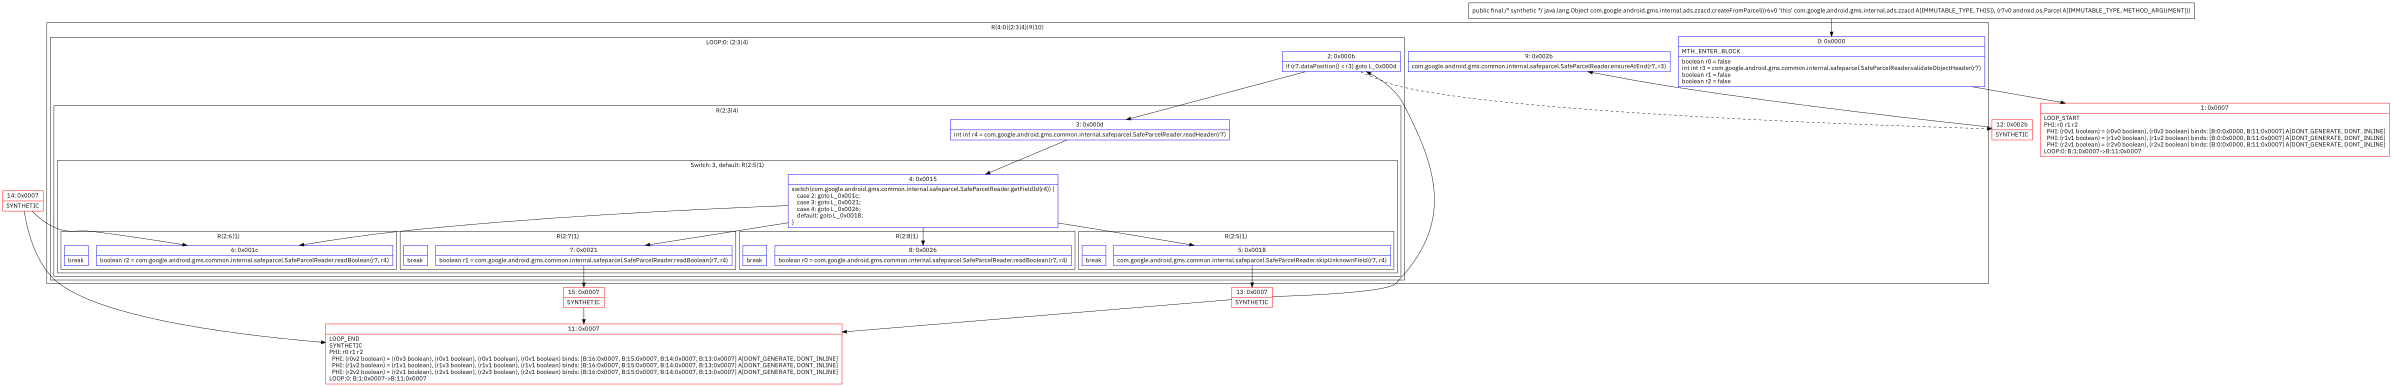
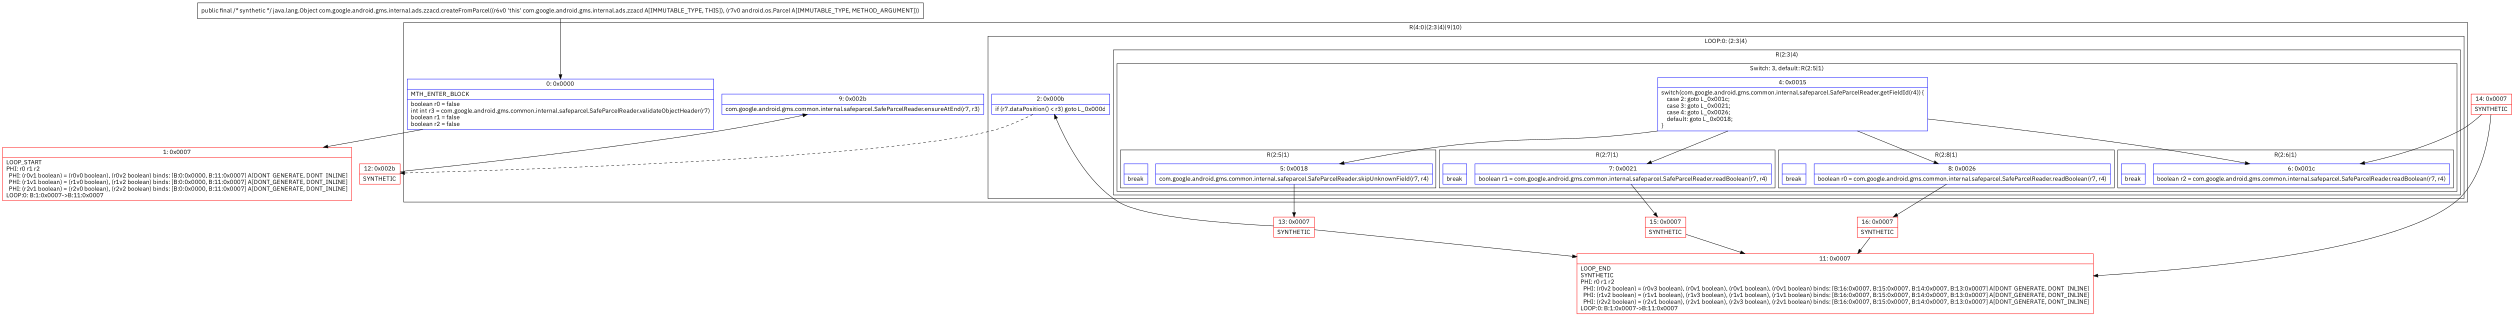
node "3: 0x000d": removed
node "16: 0x0007": added
